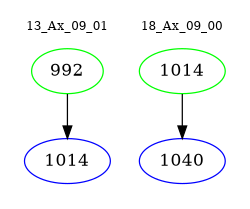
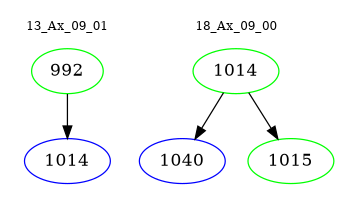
node "1015": added
